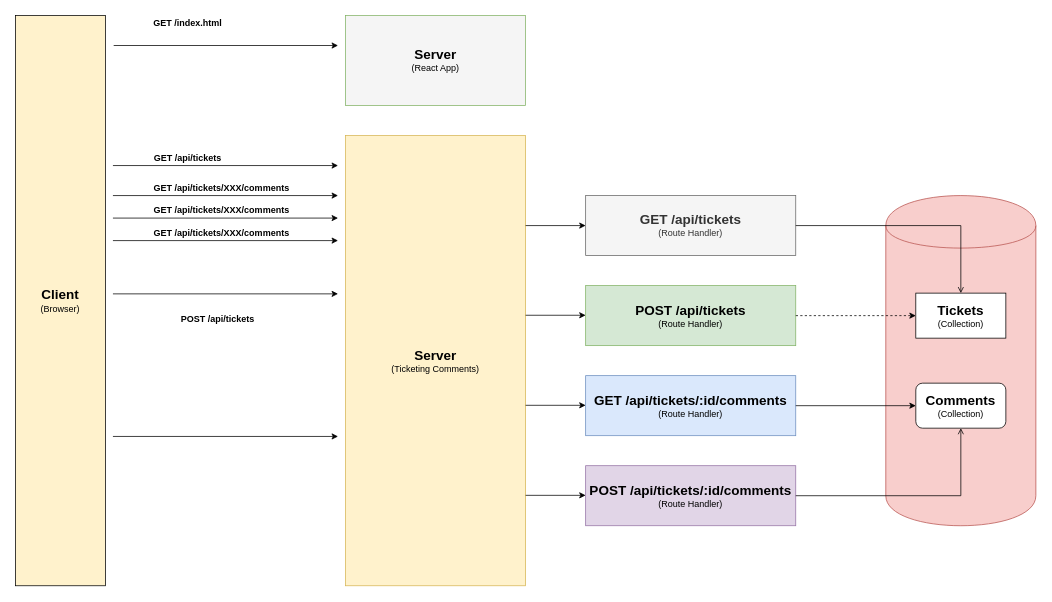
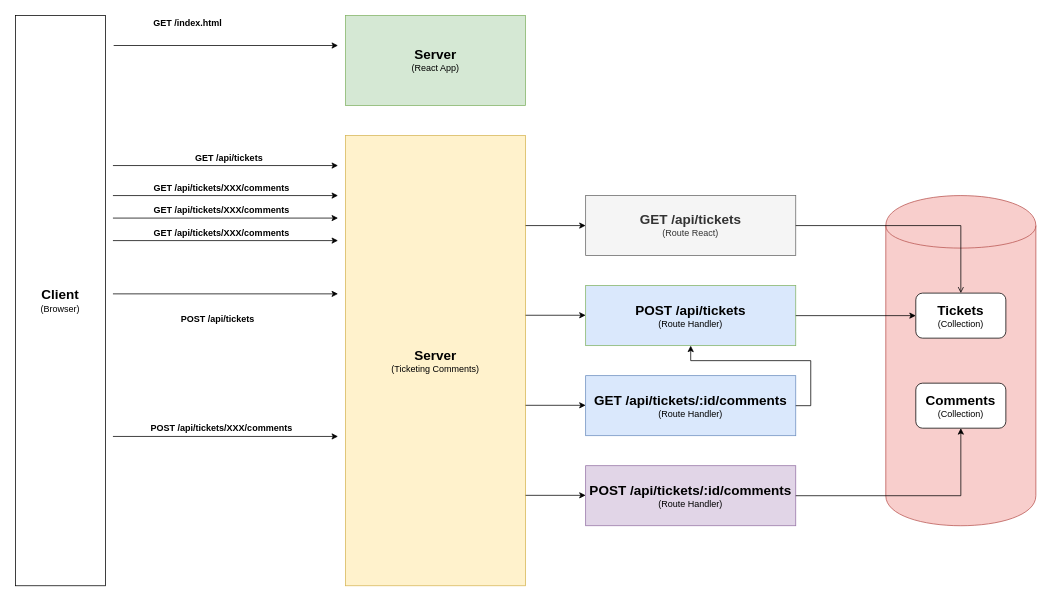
node "Server (React App)": fillcolor #f5f5f5 -> #d5e8d4
node "GET /api/tickets": moved (188, 158) -> (229, 158)
node "GET /api/tickets (Route Handler)": label "GET /api/tickets (Route Handler)" -> "GET /api/tickets (Route React)"
node "Client (Browser)": fillcolor #fff2cc -> #ffffff
node "POST /api/tickets (Route Handler)": fillcolor #d5e8d4 -> #dae8fc
edge "POST /api/tickets (Route Handler)" -> "Tickets (Collection)": style dashed -> solid
node "Tickets (Collection)": shape rectangle -> rounded rectangle
edge "GET /api/tickets/:id/comments (Route Handler)" -> "Comments (Collection)": now "GET /api/tickets/:id/comments (Route Handler)" -> "POST /api/tickets (Route Handler)"
node "POST /api/tickets/XXX/comments": added
edge "POST /api/tickets/:id/comments (Route Handler)" -> "Comments (Collection)": arrowhead open -> classic
